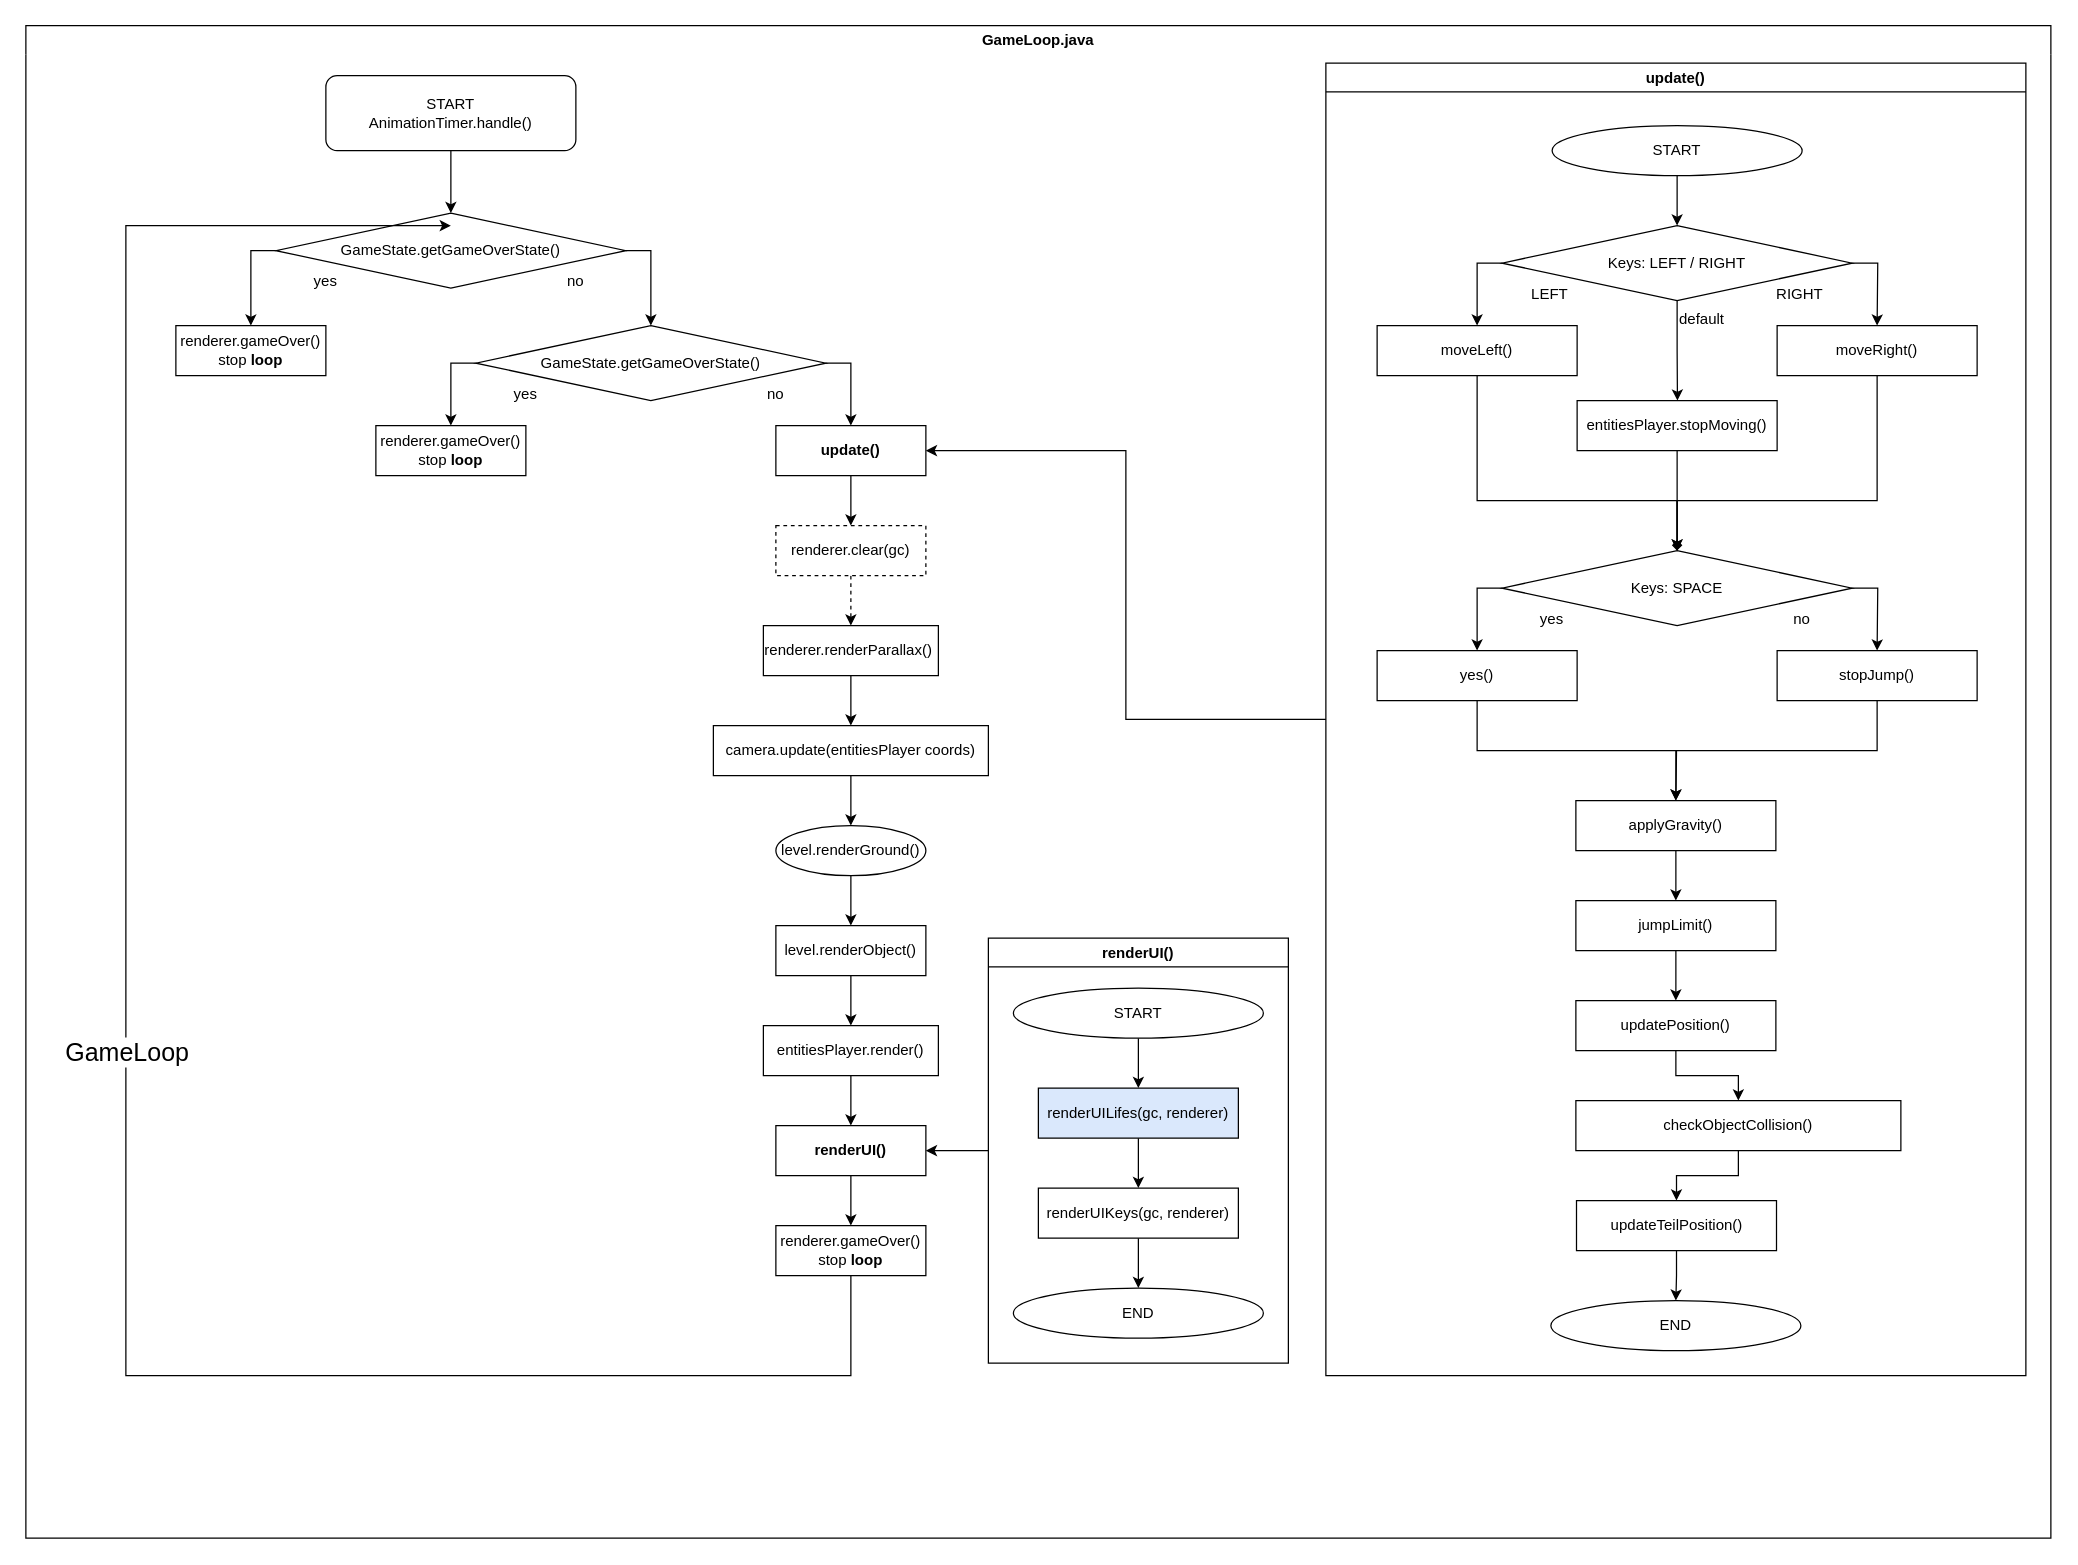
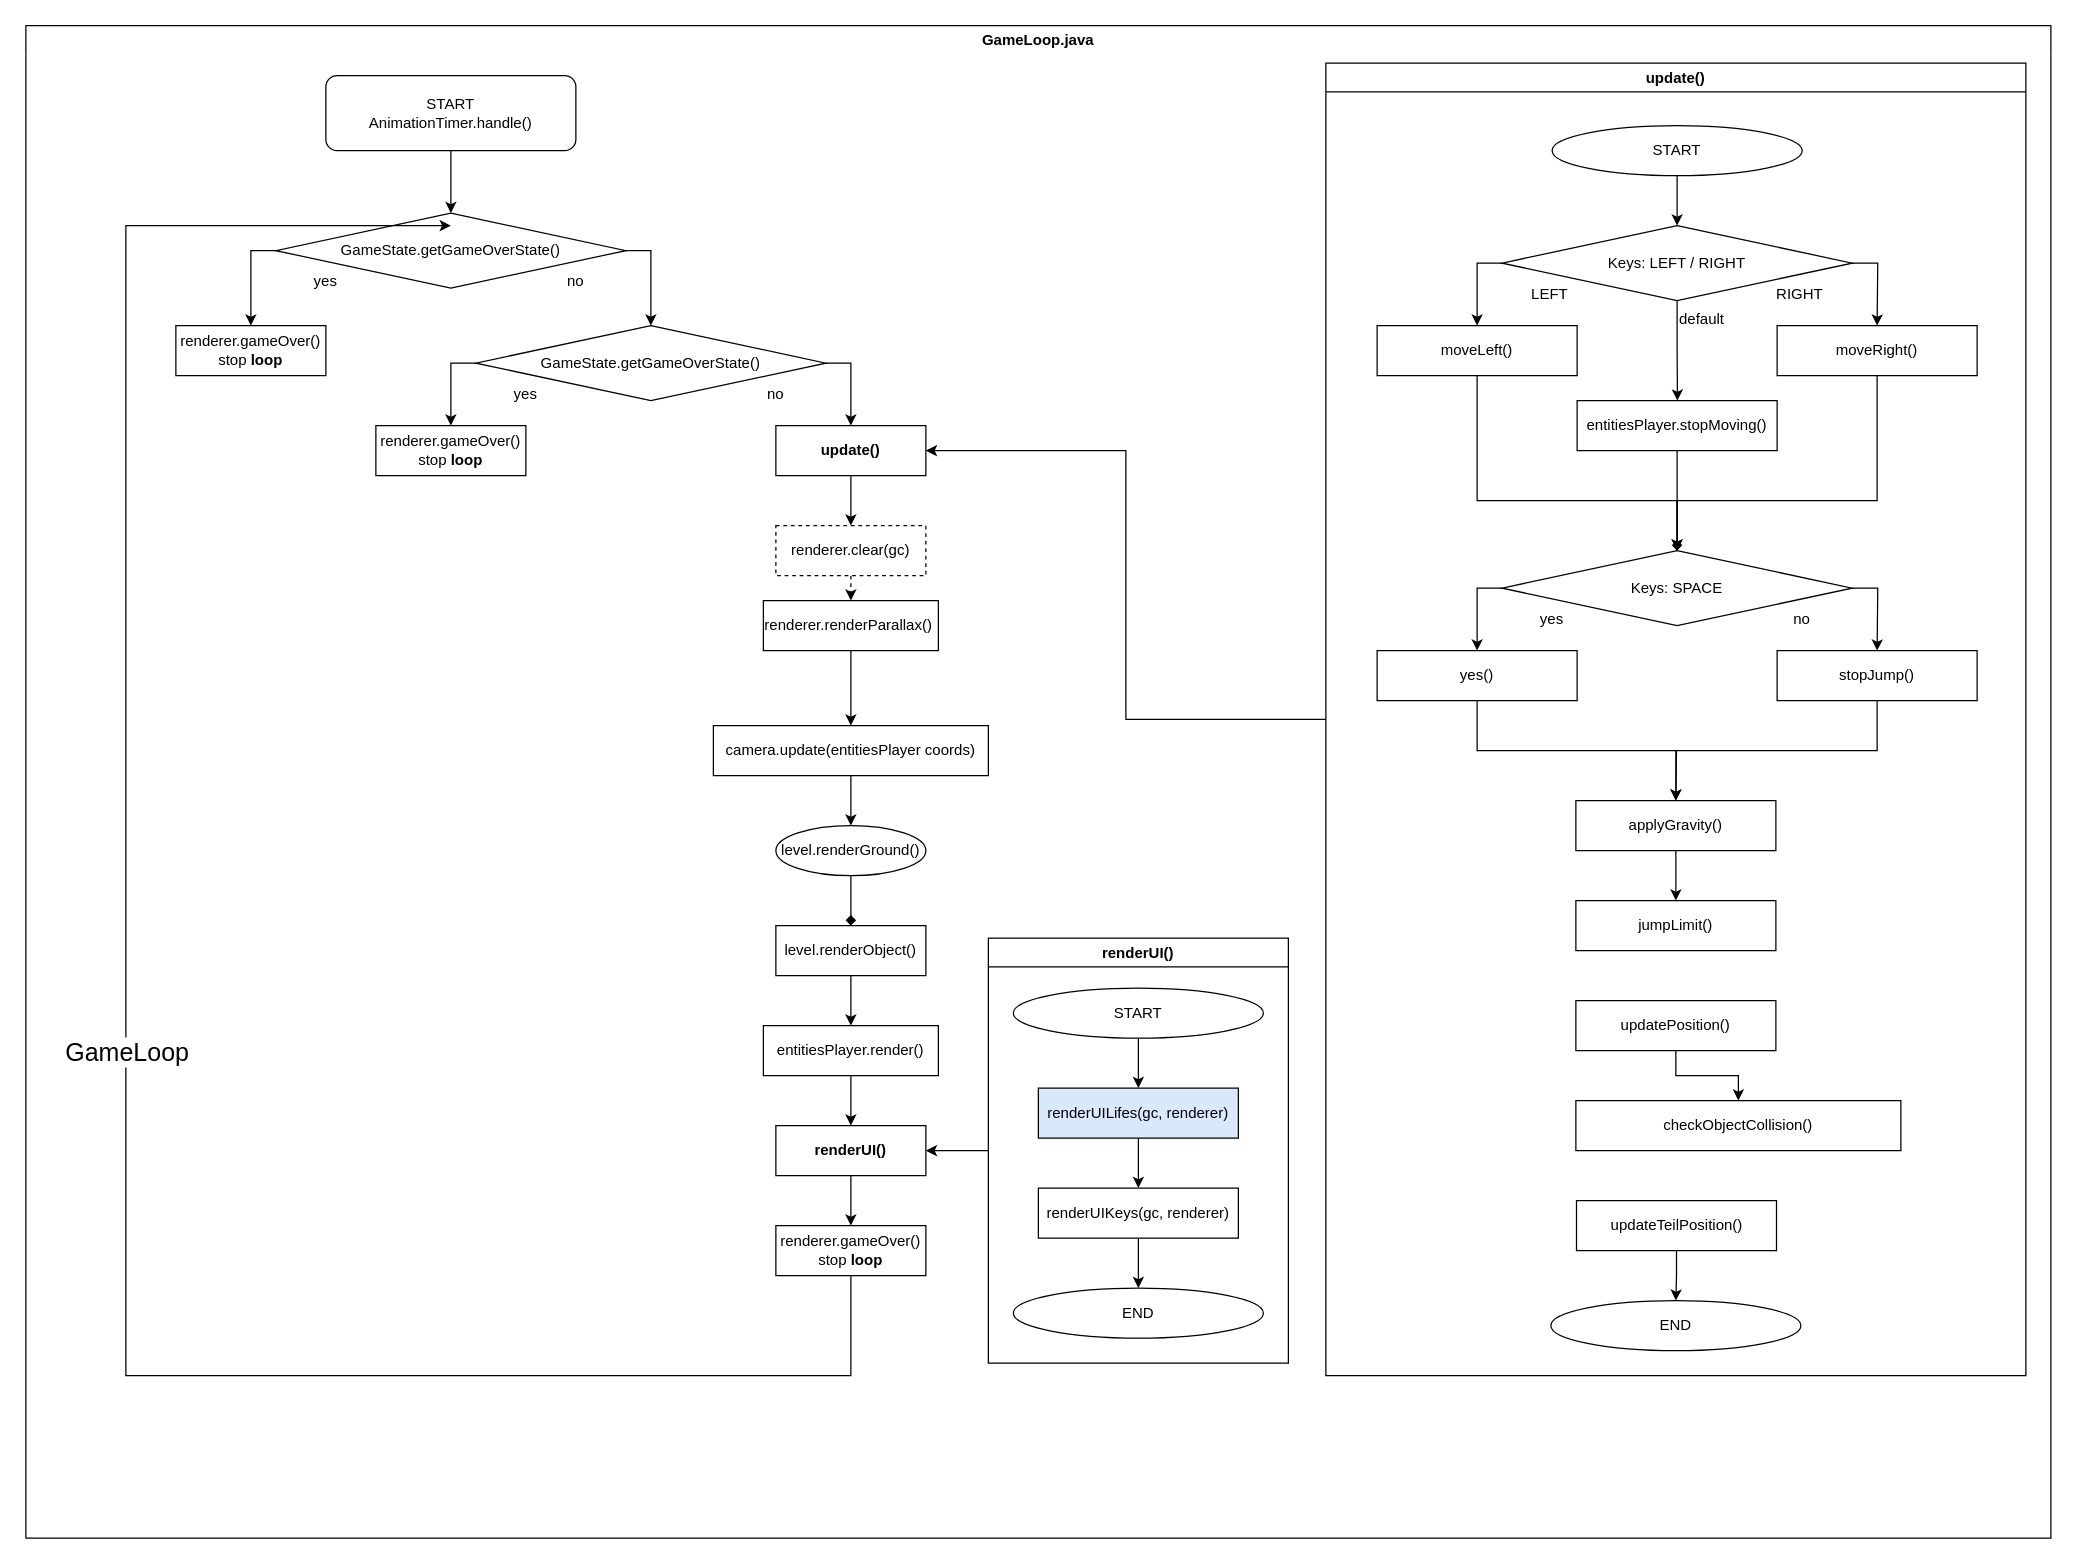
node "renderer.renderParallax()": moved (851, 651) -> (851, 626)
edge "level.renderGround()" -> "level.renderObject()": arrowhead classic -> diamond
edge "jumpLimit()" -> "updatePosition()": removed
edge "checkObjectCollision()" -> "updateTeilPosition()": removed
